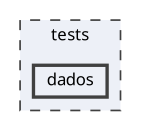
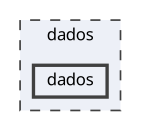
cluster "tests": label "tests" -> "dados"
